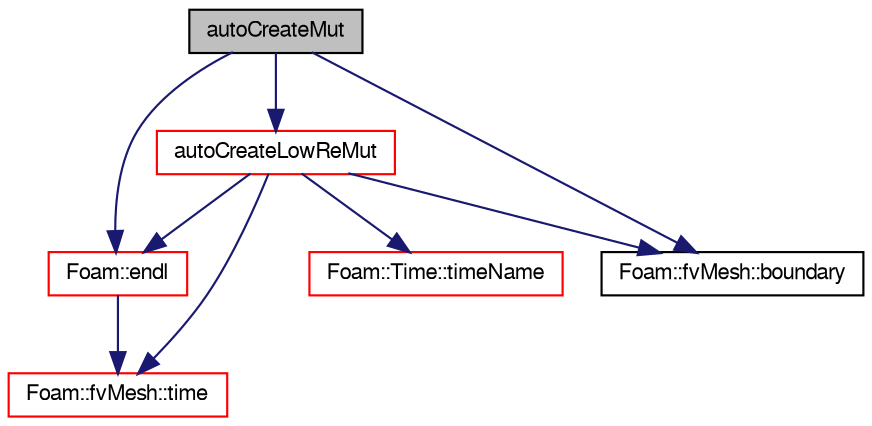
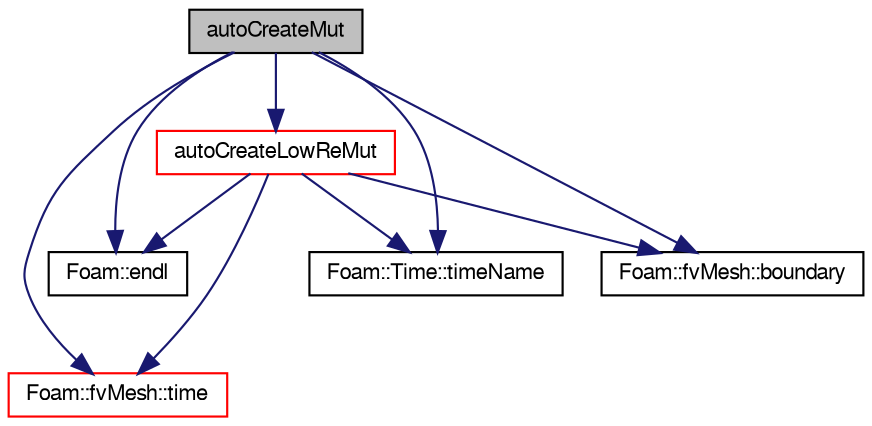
edge "autoCreateMut" -> "Foam::Time::timeName": added
node "Foam::endl": color red -> black
node "Foam::Time::timeName": color red -> black
edge "Foam::endl" -> "Foam::fvMesh::time": now "autoCreateMut" -> "Foam::fvMesh::time"
